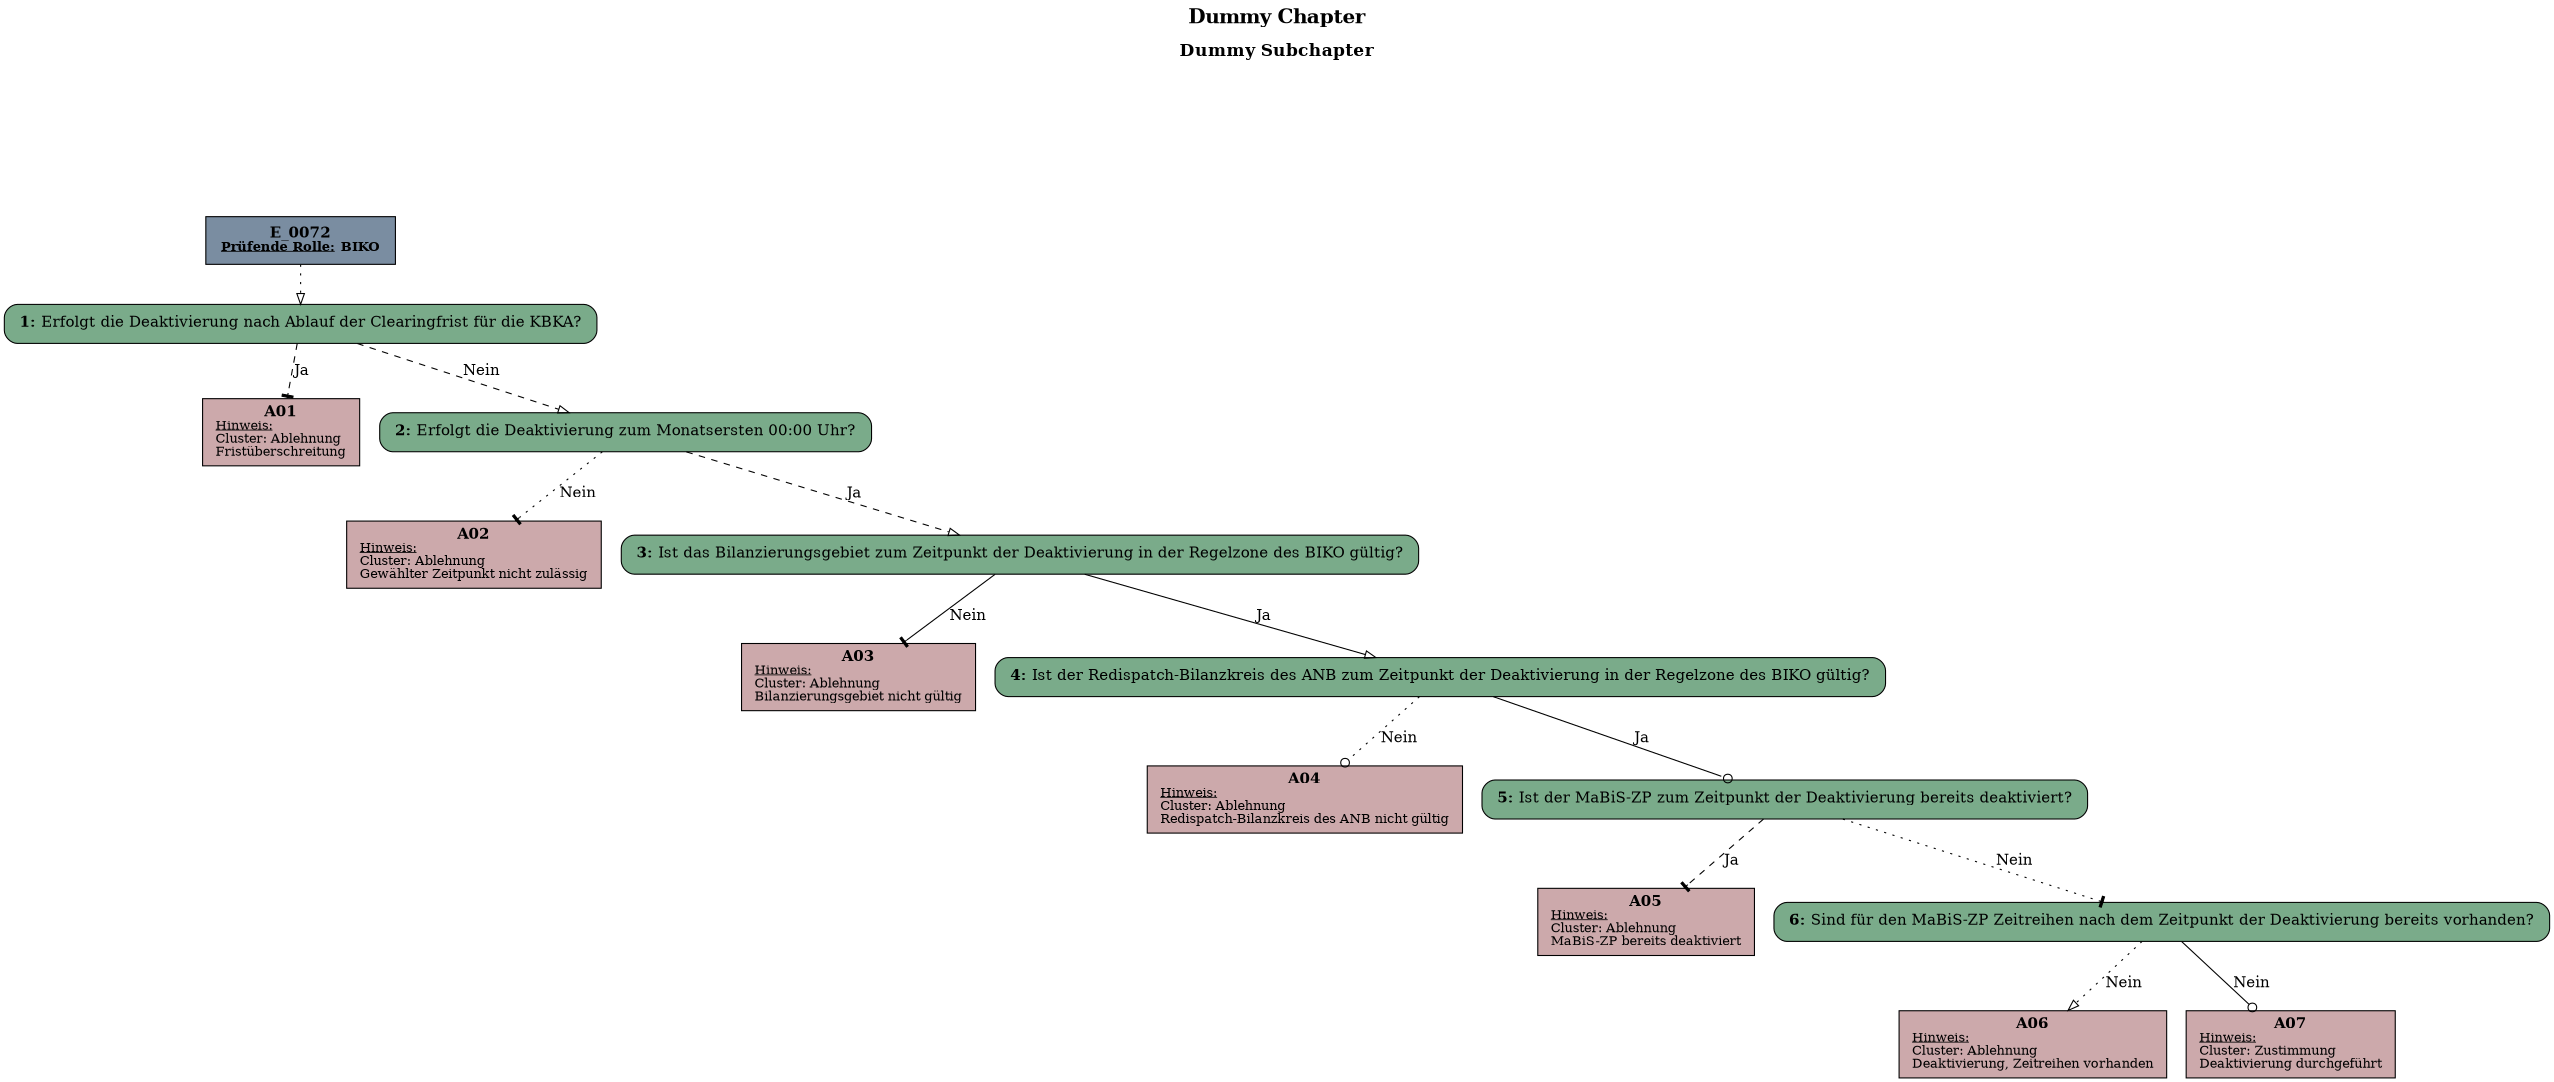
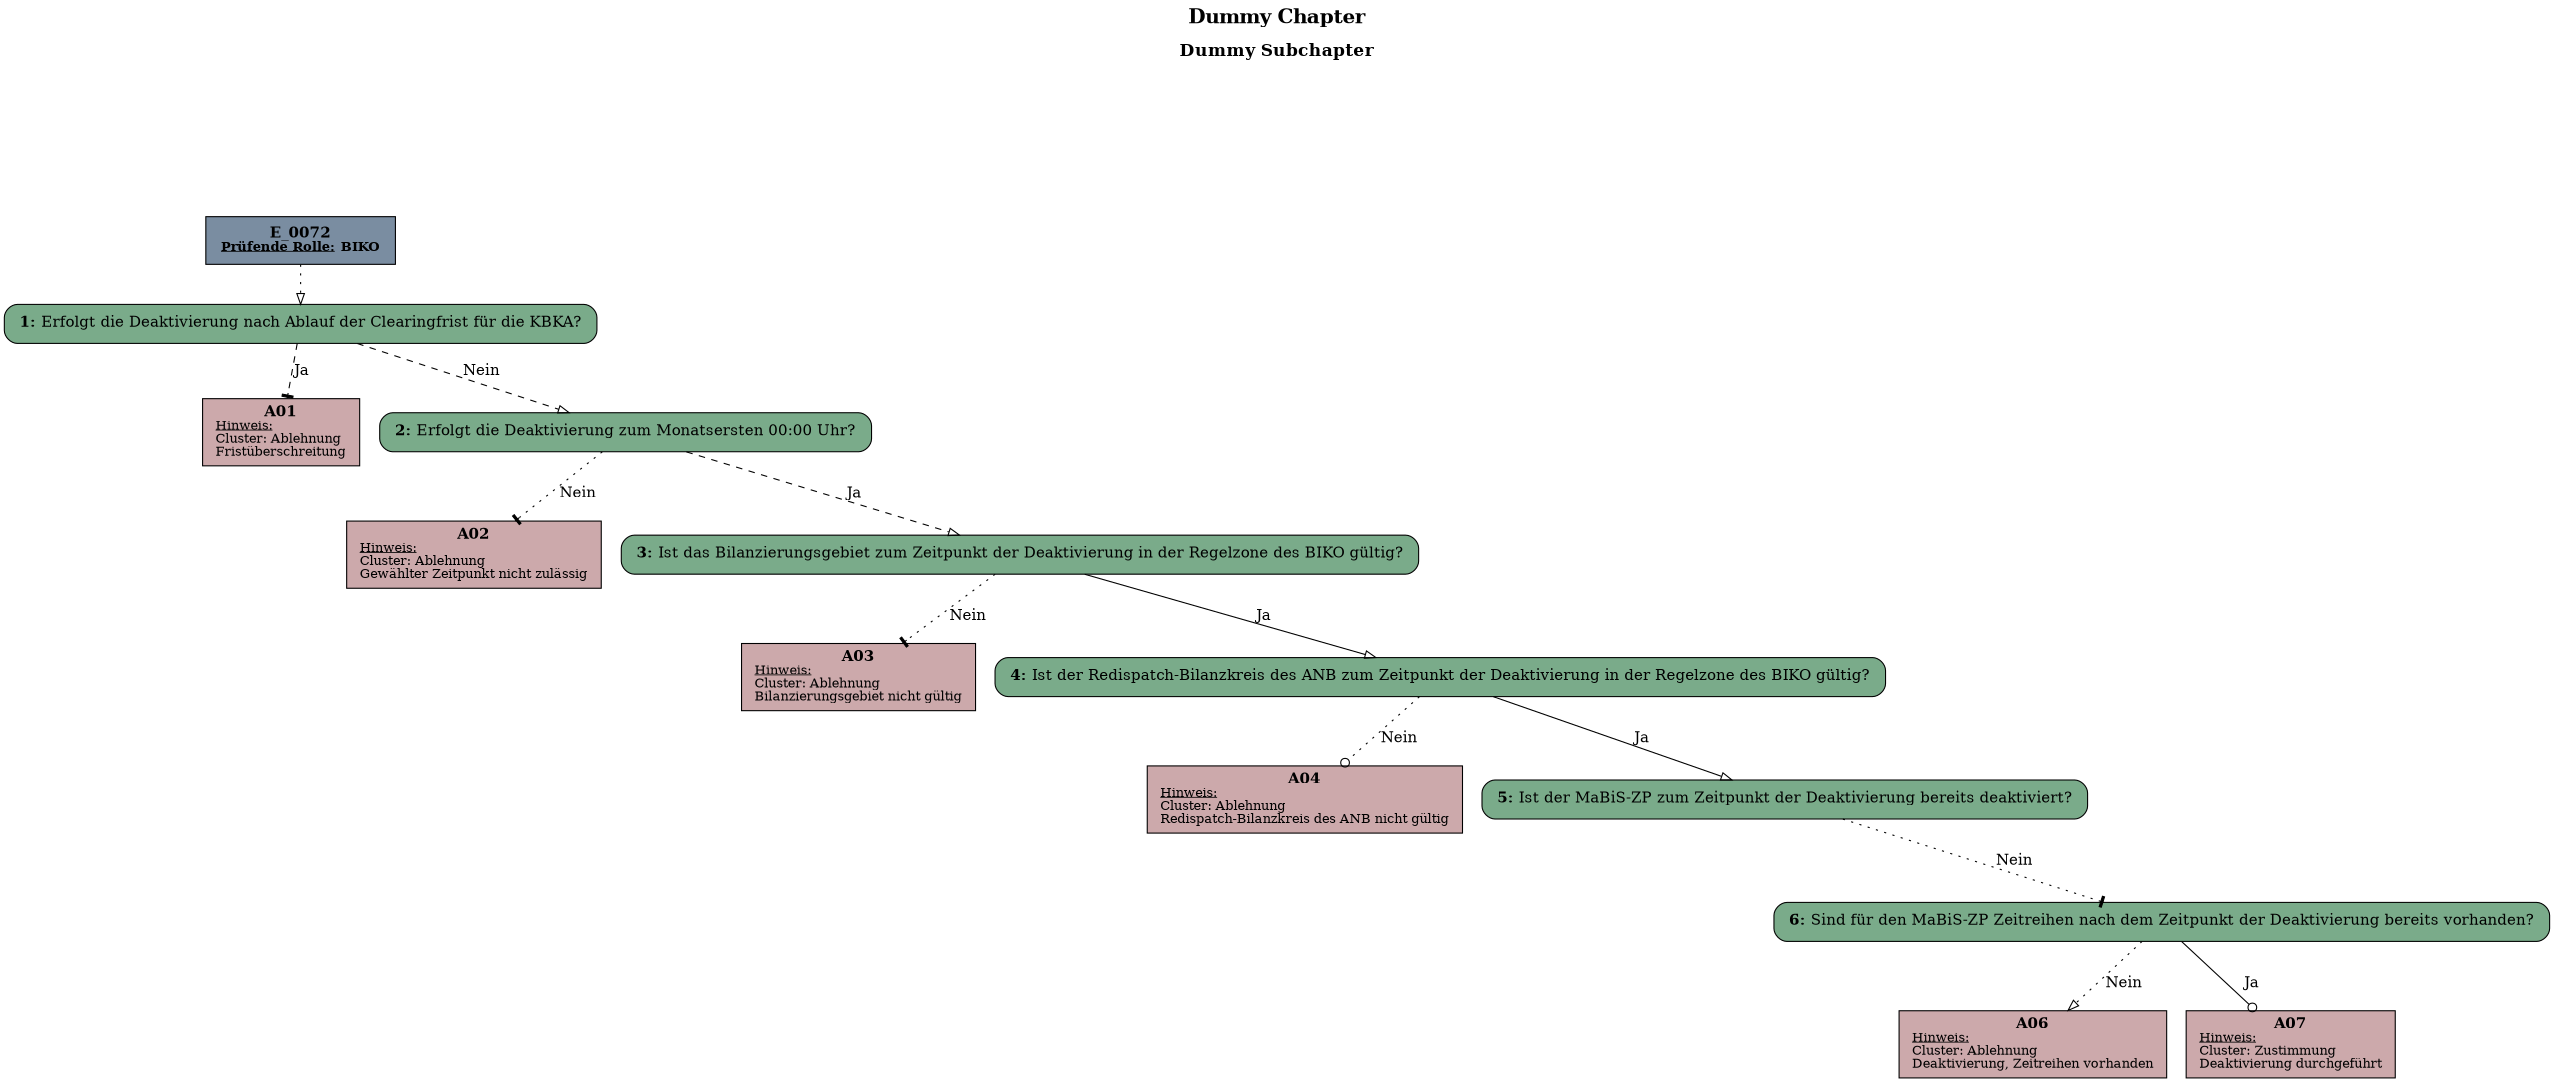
edge "3:" -> "A03": style solid -> dotted
edge "4:" -> "5:": arrowhead odot -> onormal
node "A05": removed
edge "6:" -> "A07": label "Nein" -> "Ja"
